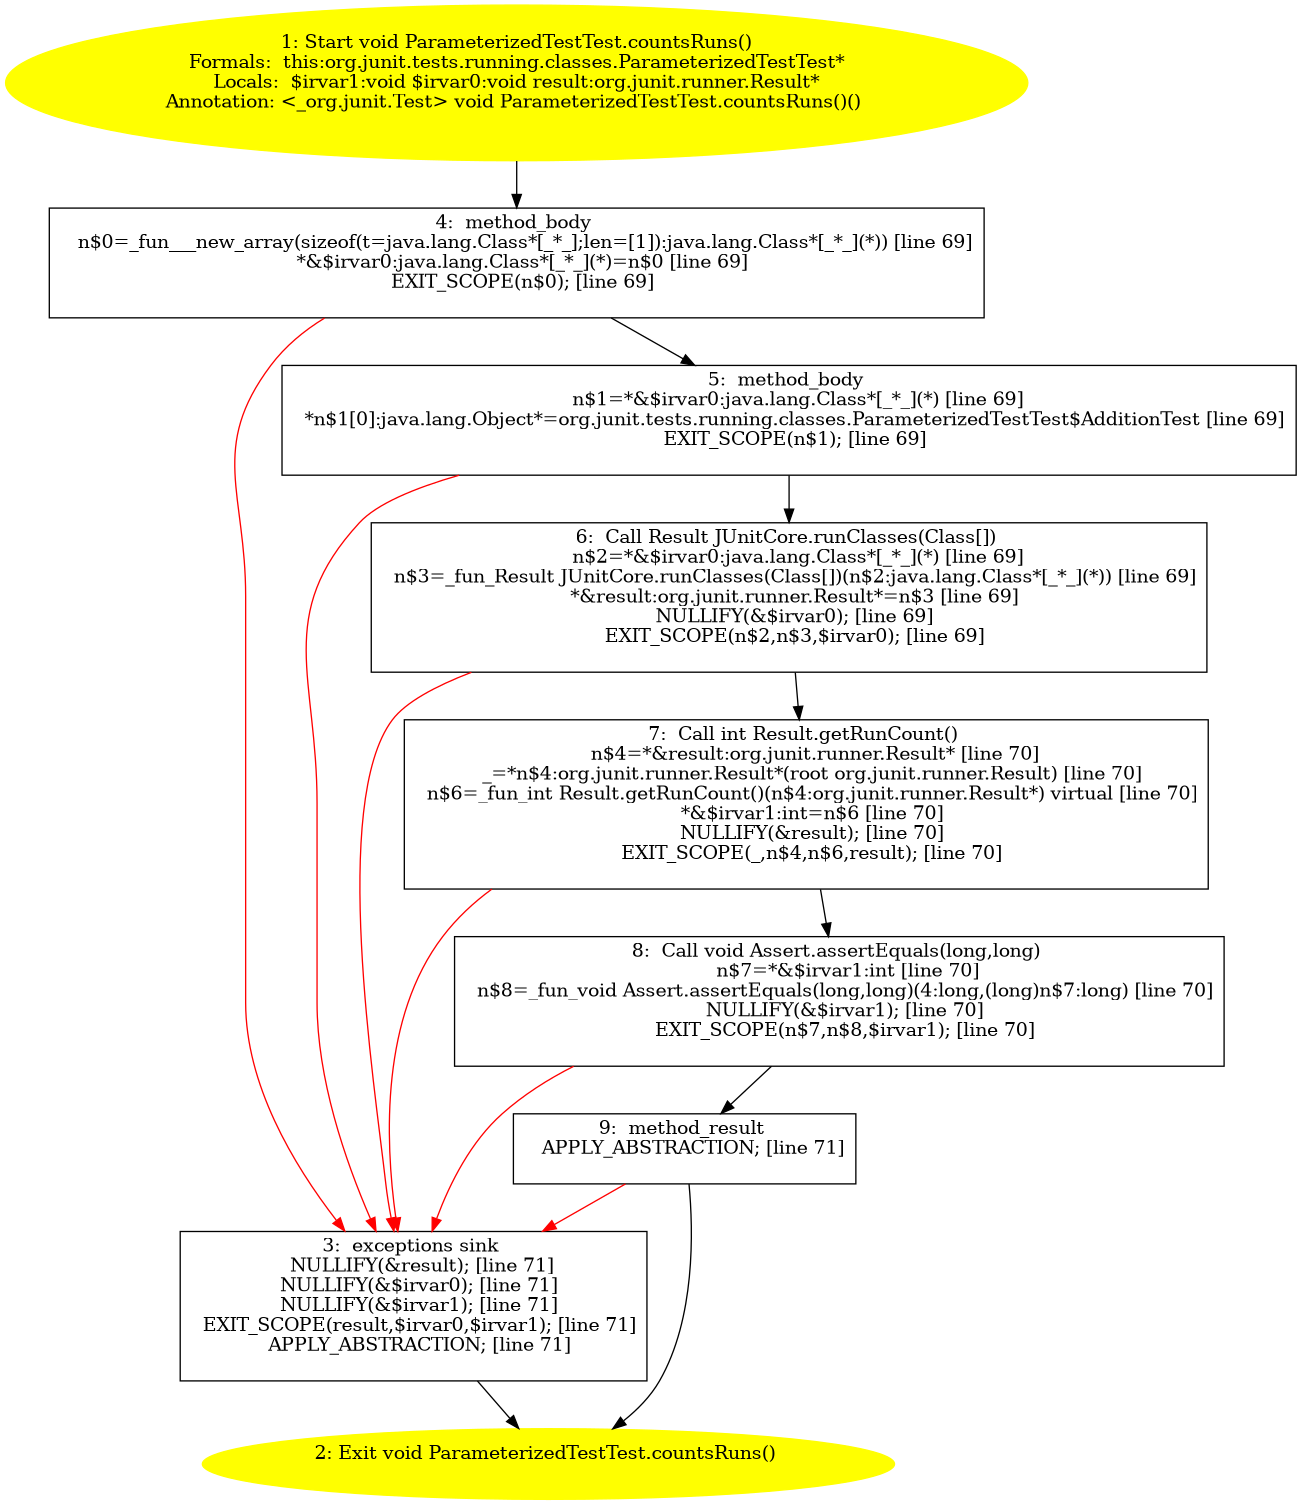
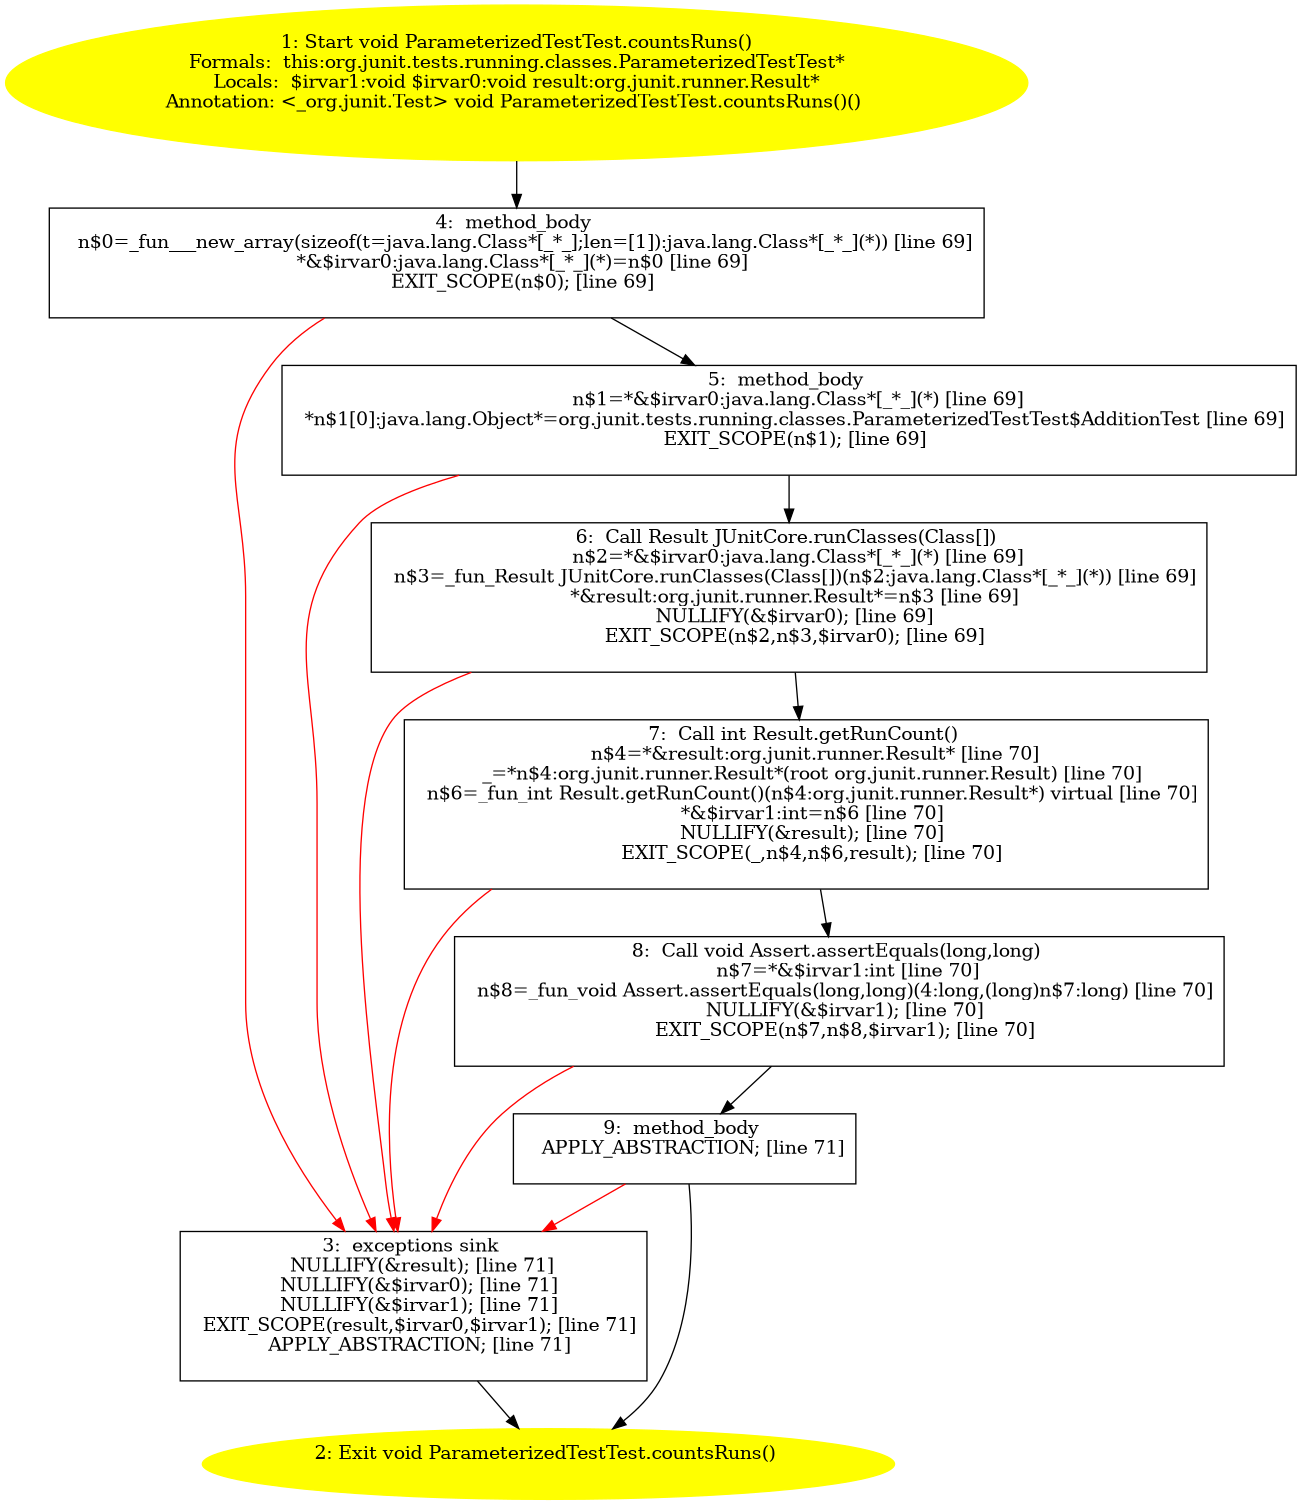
node "9:  method_result APPLY_ABSTRACTION; [line 71]": label "9:  method_result APPLY_ABSTRACTION; [line 71]" -> "9:  method_body APPLY_ABSTRACTION; [line 71]"
